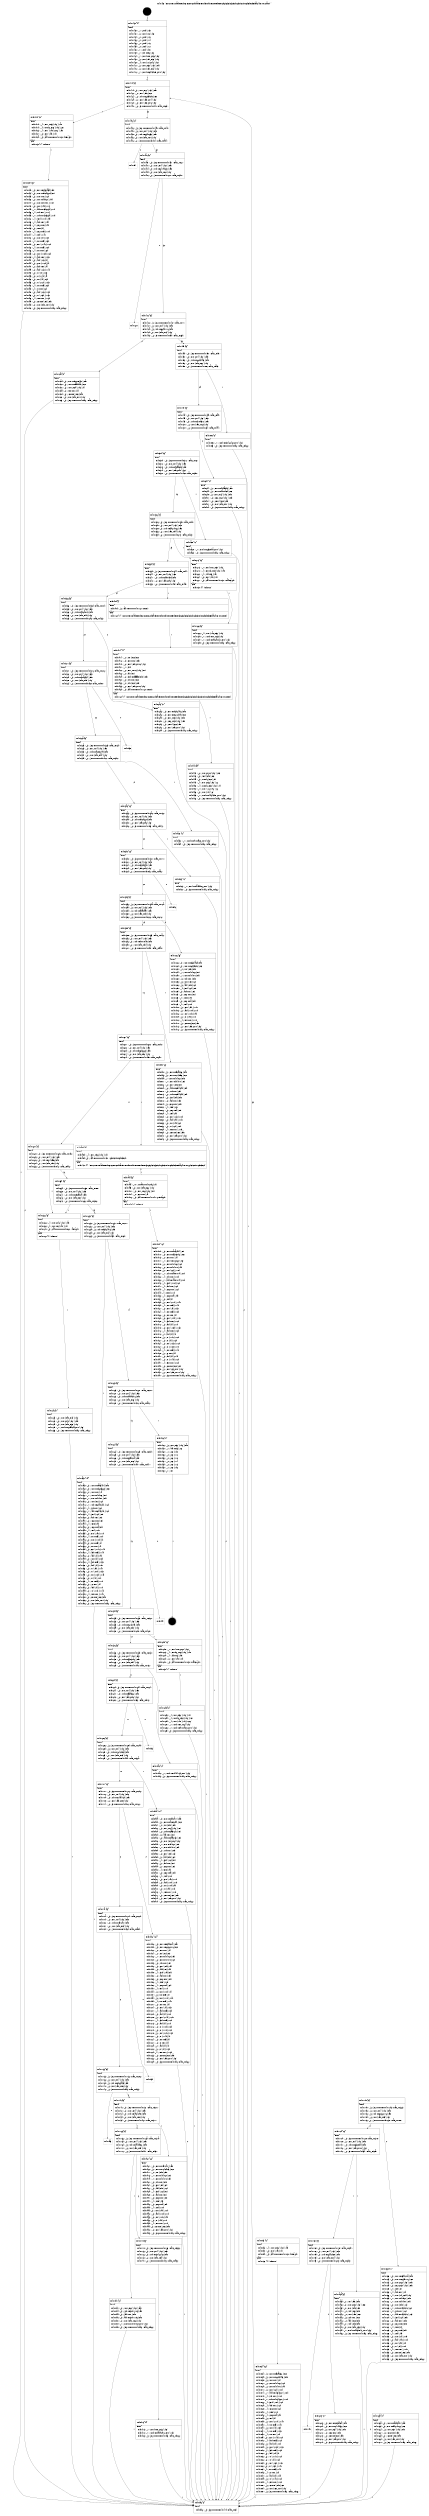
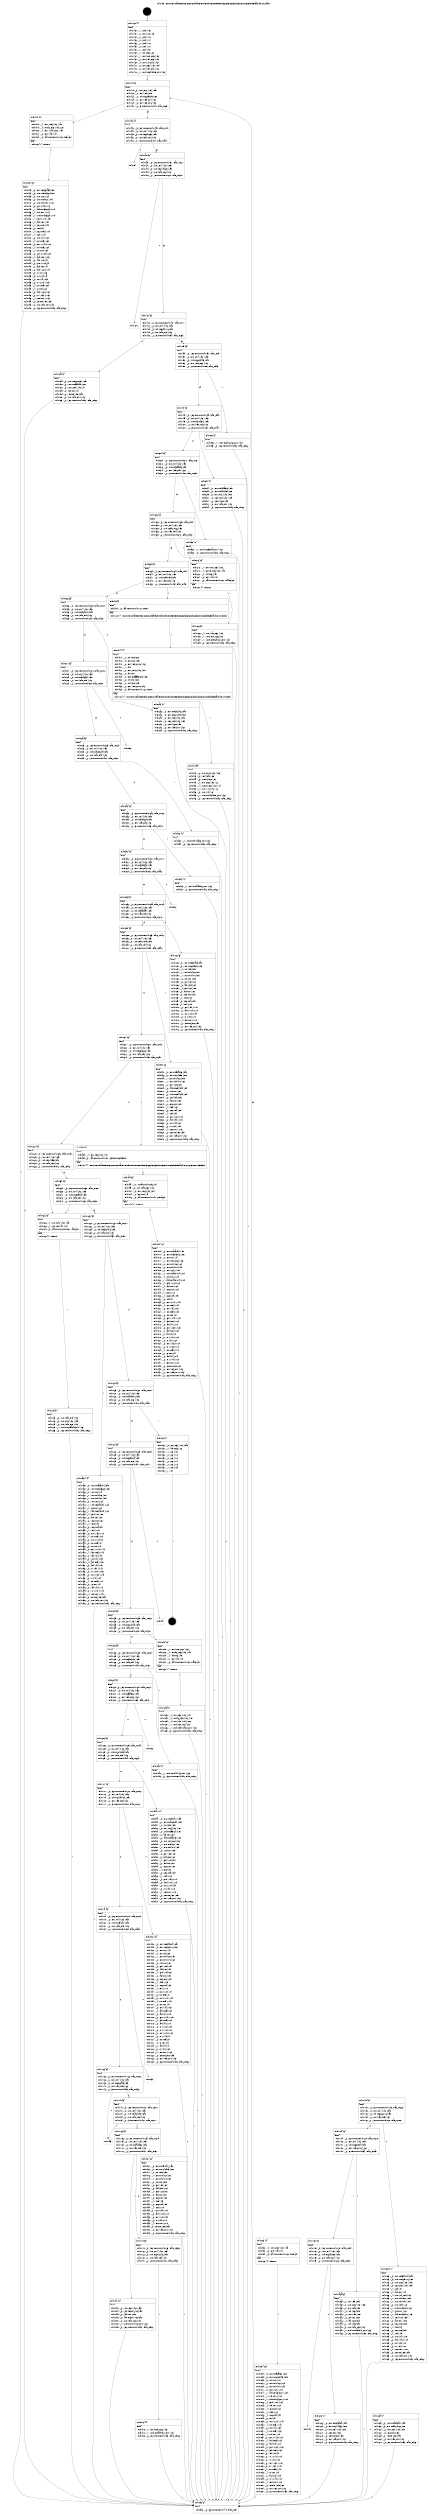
edge "0x4014f4 [25]" -> "0x40150d [25]": added, label "27"
edge "0x401af4 [23]" -> "0x401aeb [9]": reversed
edge "0x40174c [25]" -> "0x401967 [83]": now "0x40174c [25]" -> "0x401fa3"
